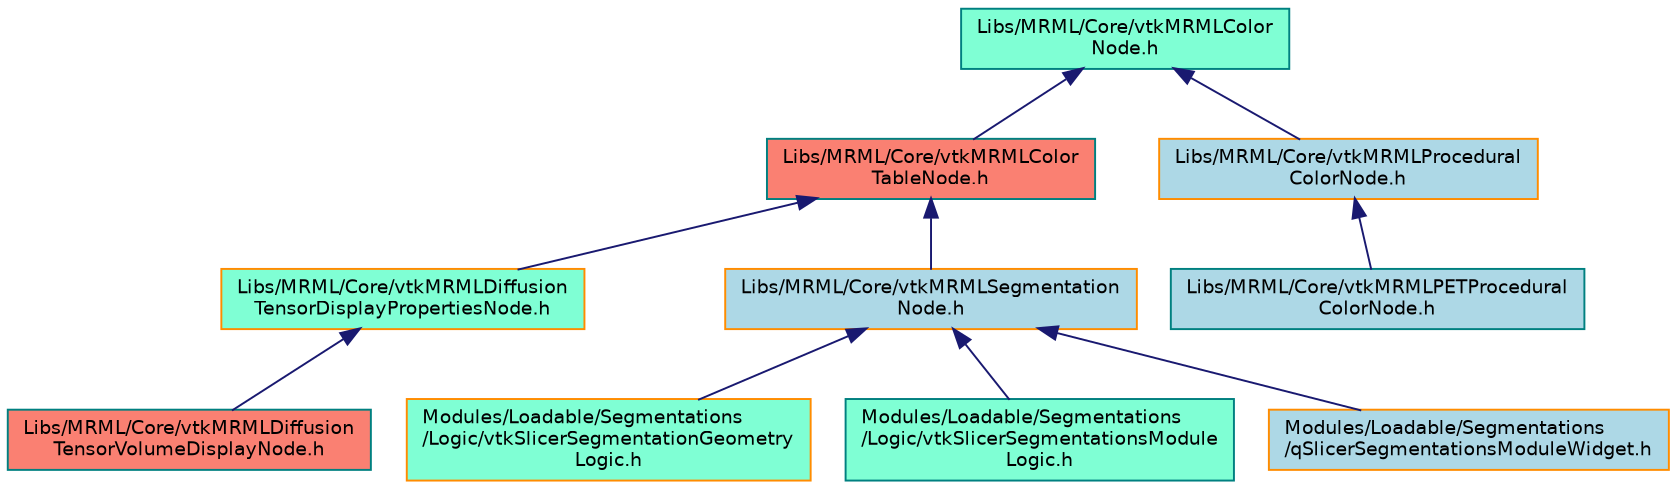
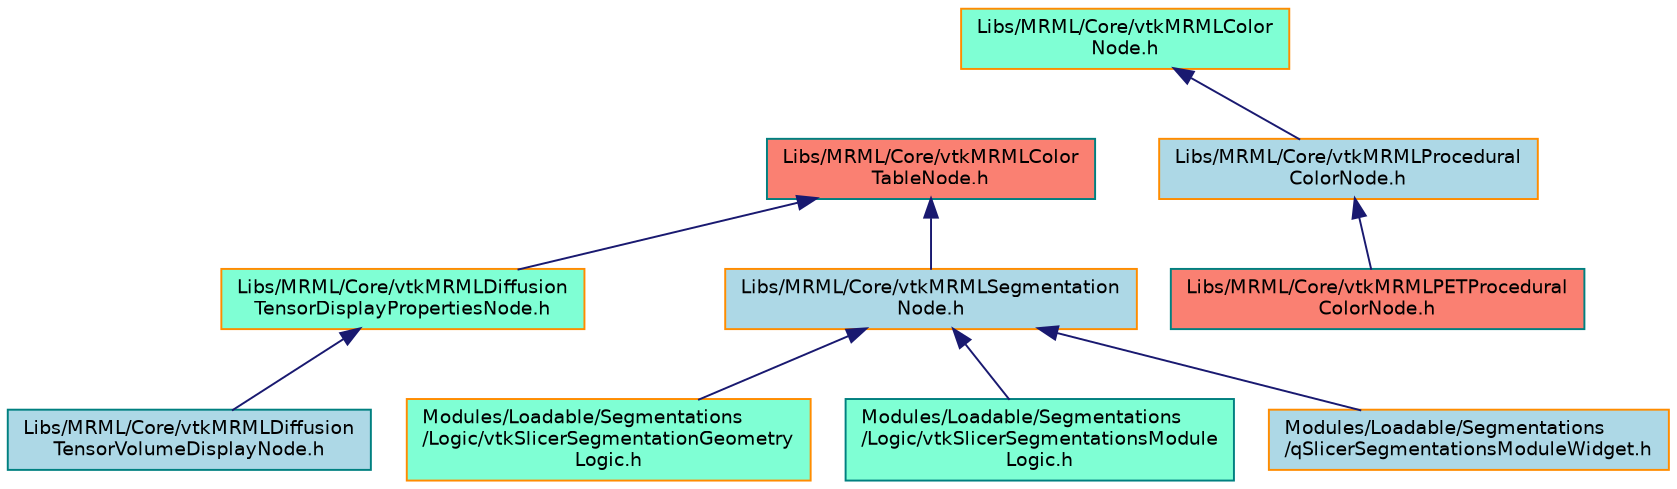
node "Libs/MRML/Core/vtkMRMLColor Node.h": color teal -> darkorange
edge "Libs/MRML/Core/vtkMRMLColor TableNode.h" -> "Libs/MRML/Core/vtkMRMLColor Node.h": removed
node "Libs/MRML/Core/vtkMRMLPETProcedural ColorNode.h": fillcolor lightblue -> salmon
node "Libs/MRML/Core/vtkMRMLDiffusion TensorVolumeDisplayNode.h": fillcolor salmon -> lightblue
